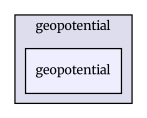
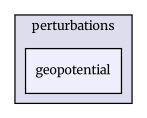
cluster "geopotential": label "geopotential" -> "perturbations"
